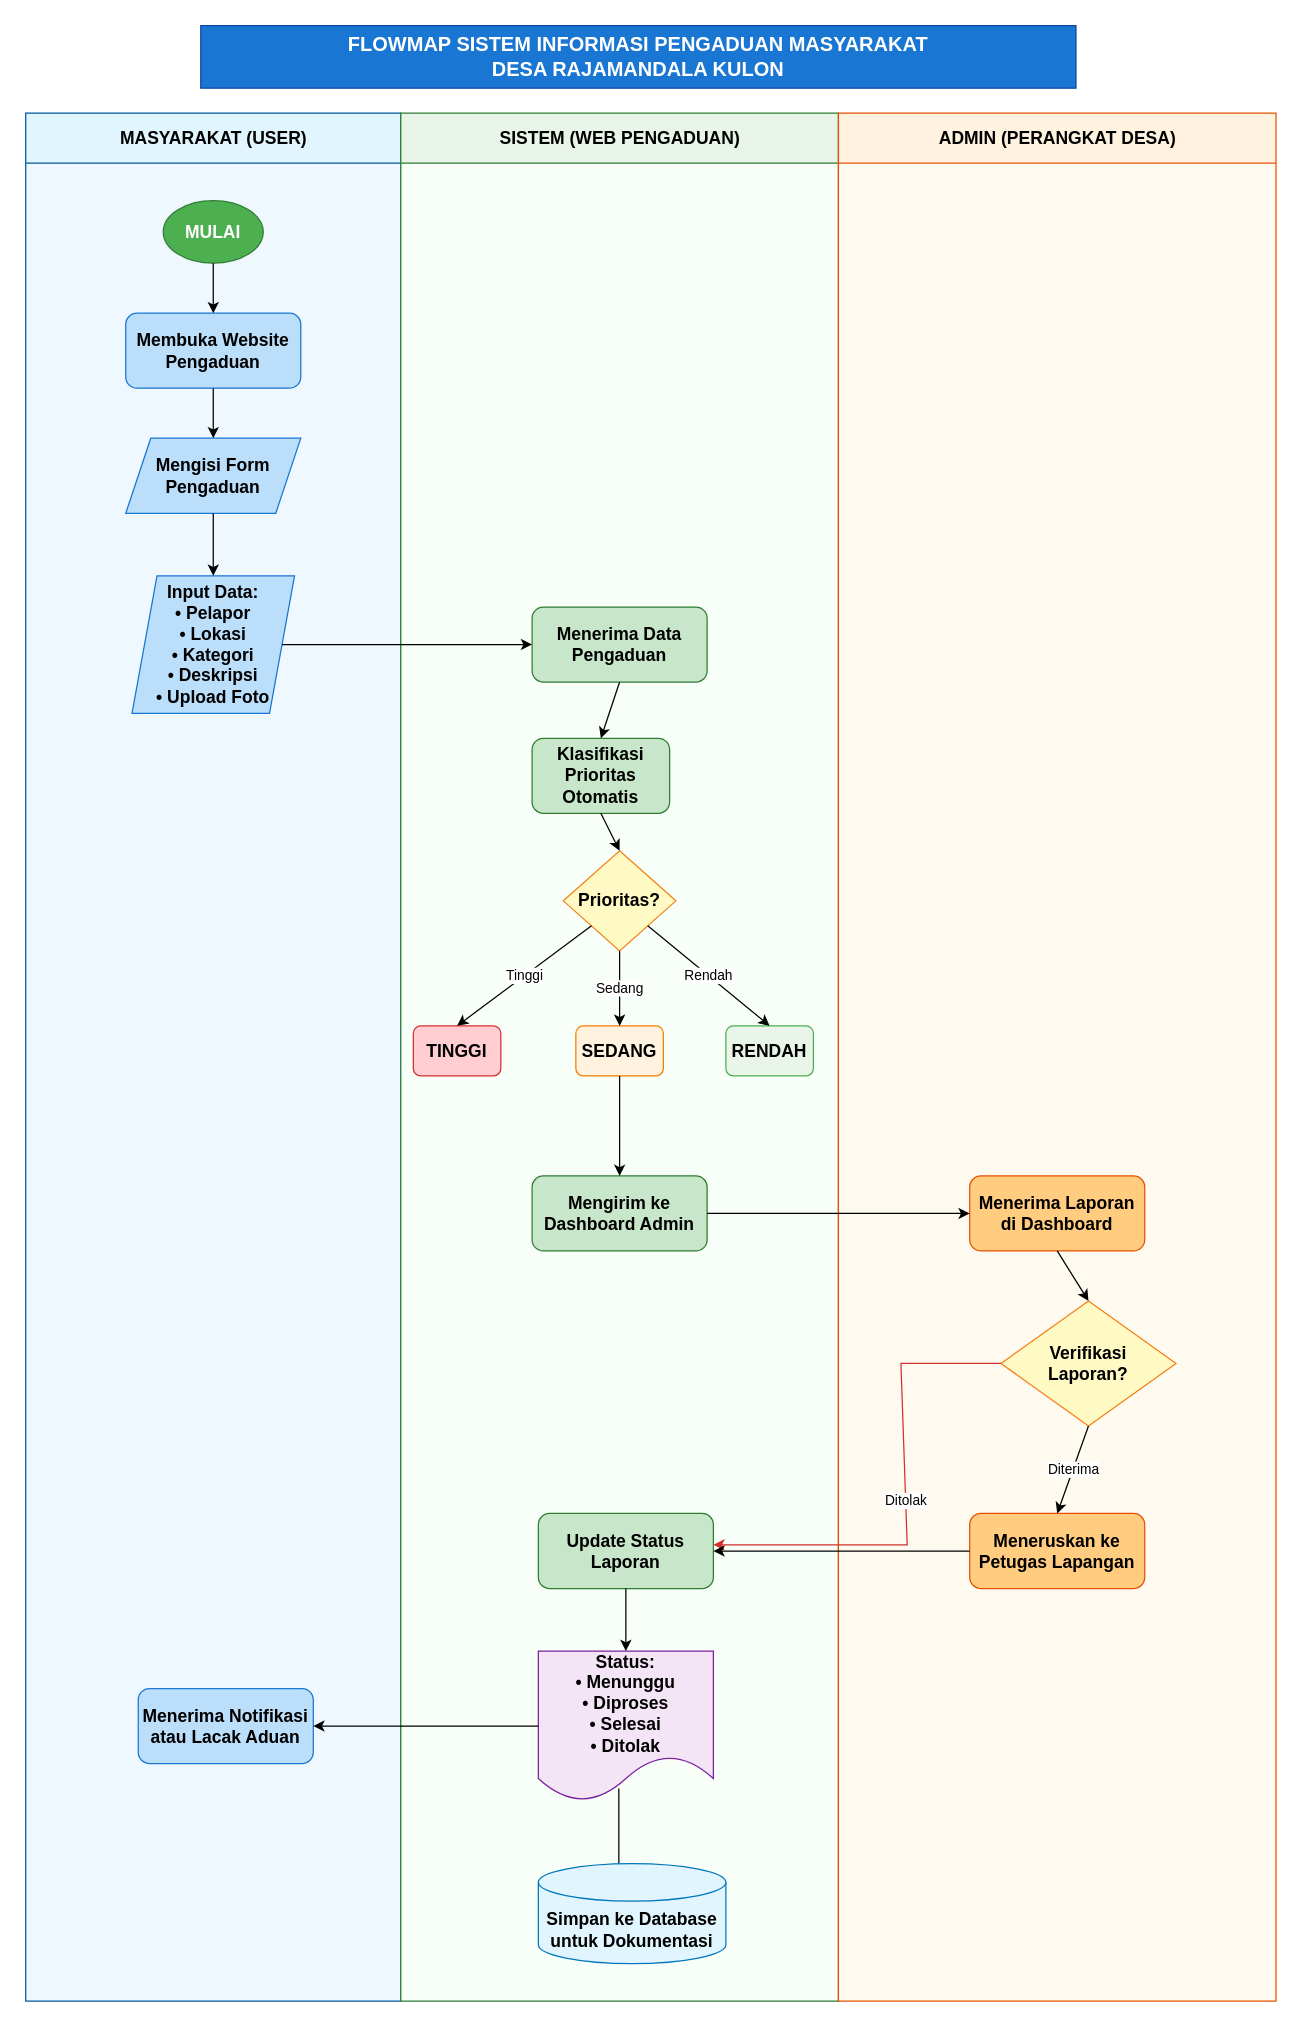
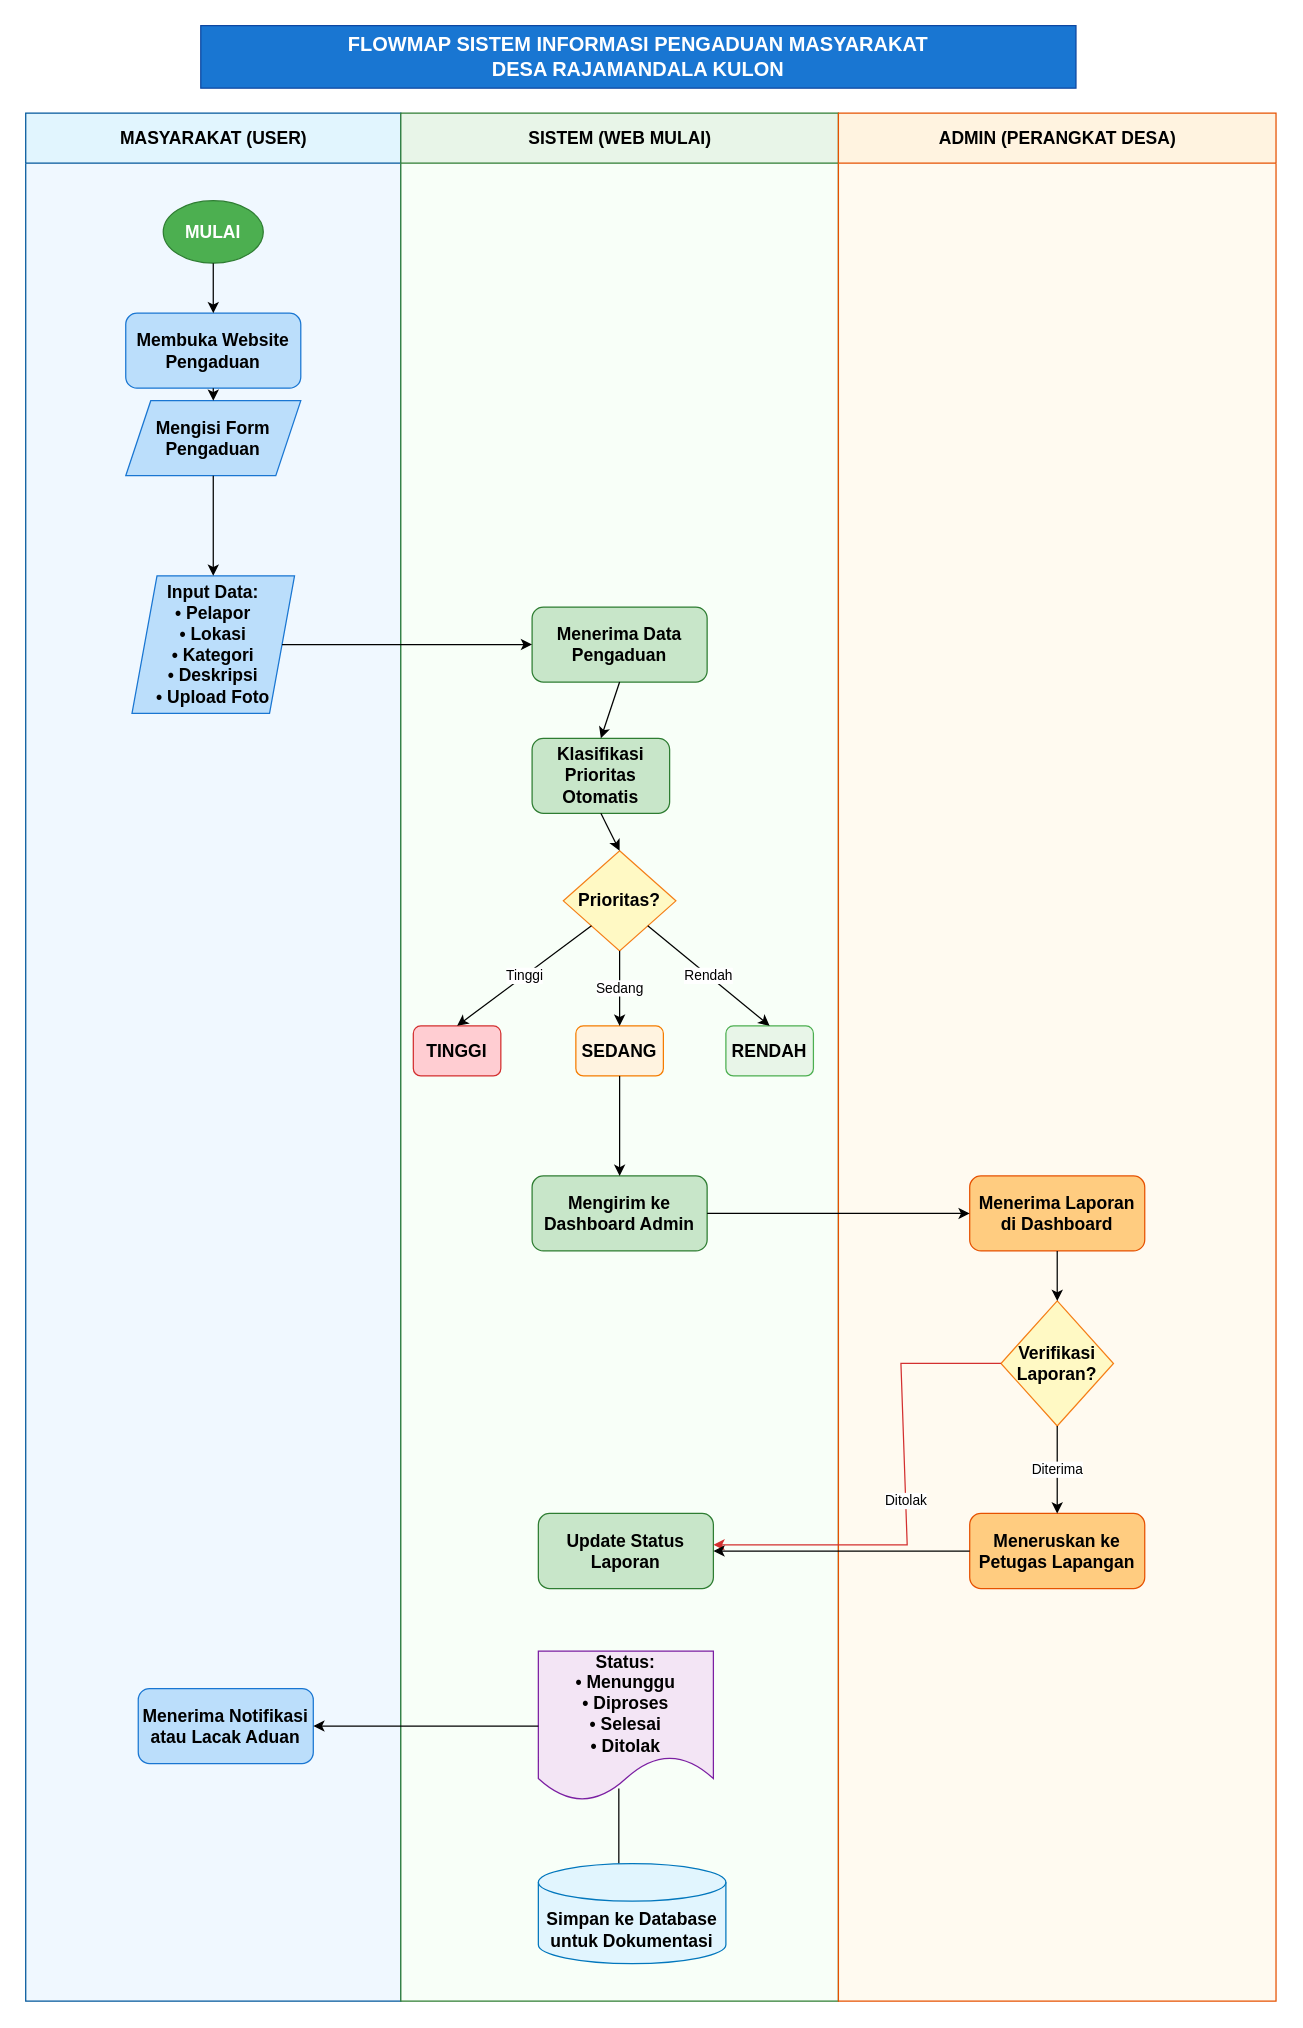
node "SISTEM (WEB PENGADUAN)": label "SISTEM (WEB PENGADUAN)" -> "SISTEM (WEB MULAI)"
node "Mengisi Form Pengaduan": moved (213, 476) -> (213, 438)
node "Verifikasi Laporan?": size 175x125 -> 113x125
edge "Update Status Laporan" -> "Status: • Menunggu • Diproses • Selesai • Ditolak": removed
